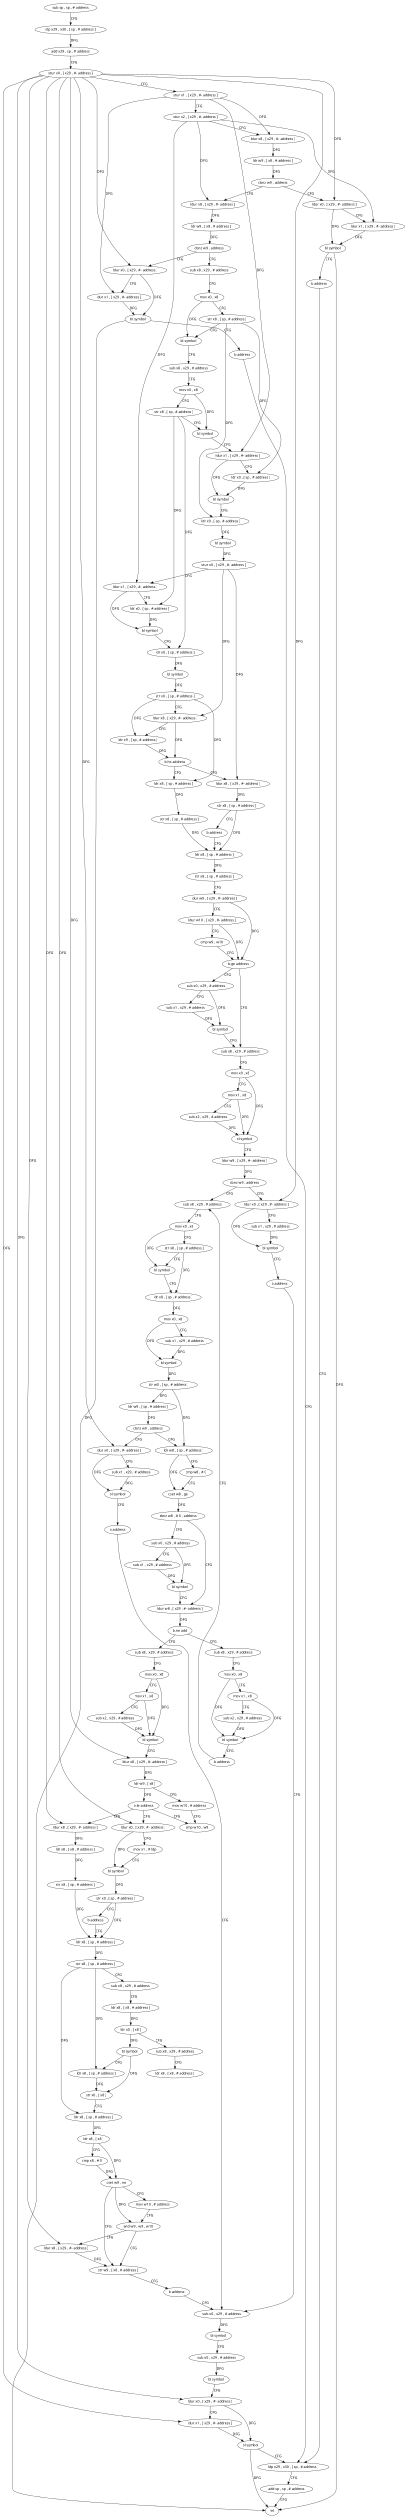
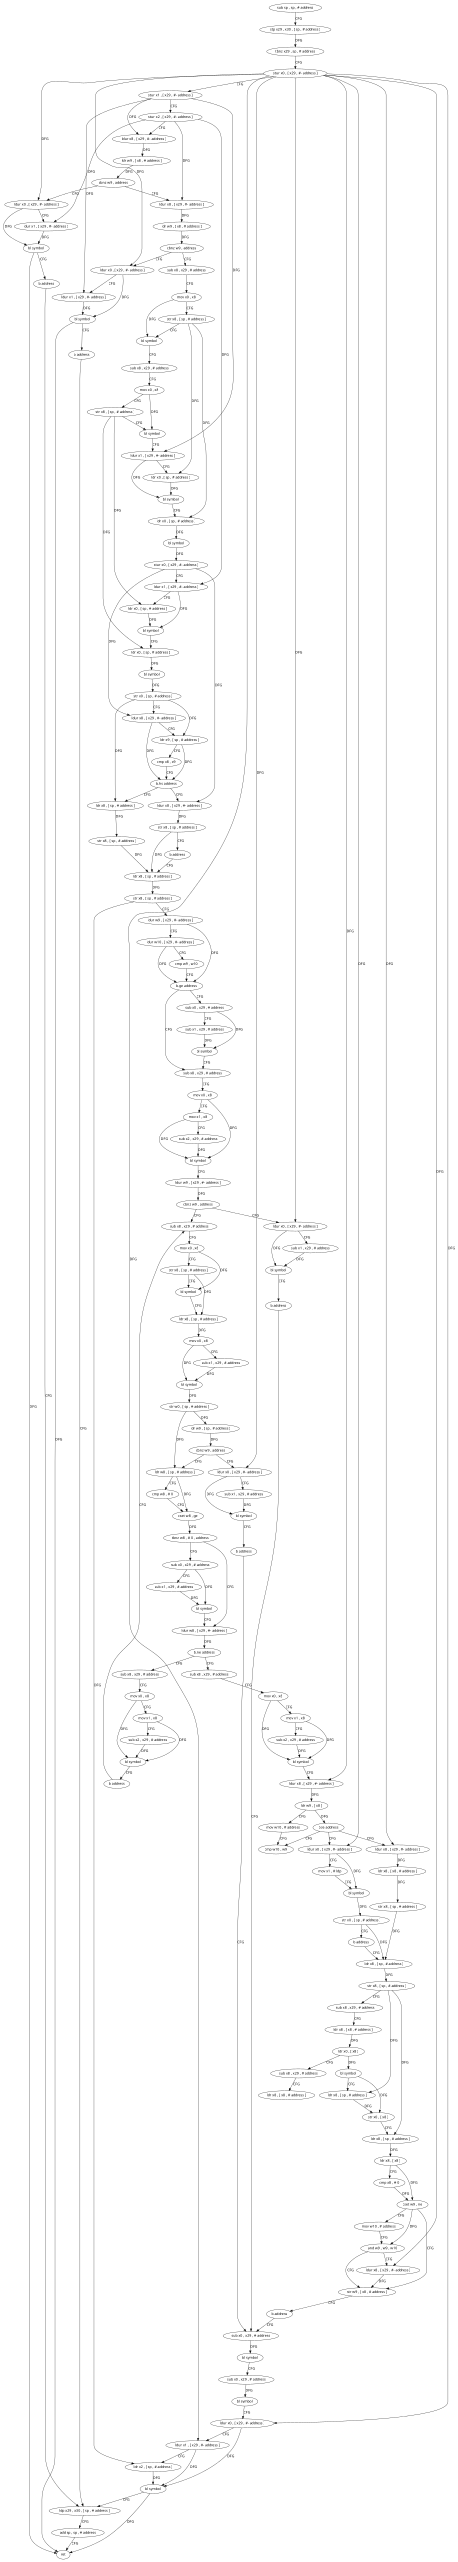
node "add x29 , sp , # address": label "add x29 , sp , # address" -> "tbnz x29 , sp , # address"
node "cmp x8 , x9": added
node "b.ne add": label "b.ne add" -> "b.ne address"
node "ldr x2 , [ sp , # address ]": added
